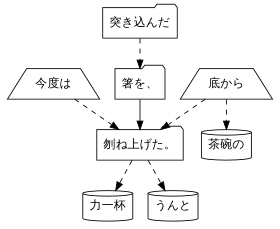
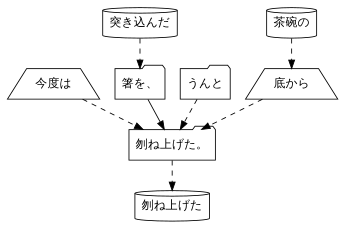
node "突き込んだ": shape folder -> cylinder
edge "底から" -> "茶碗の": reversed
edge "刎ね上げた。" -> "うんと": reversed
node "力一杯": label "力一杯" -> "刎ね上げた"
node "うんと": shape cylinder -> folder
